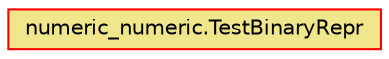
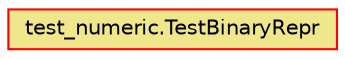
node "numeric_numeric.TestBinaryRepr": label "numeric_numeric.TestBinaryRepr" -> "test_numeric.TestBinaryRepr"
